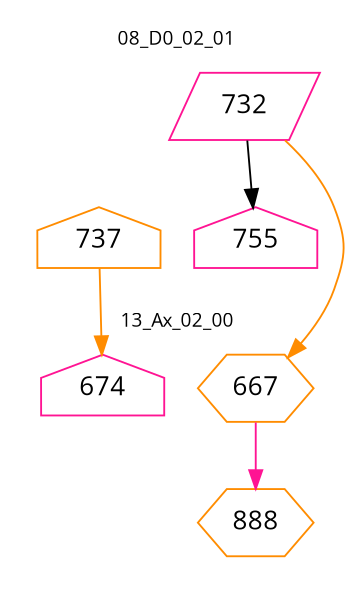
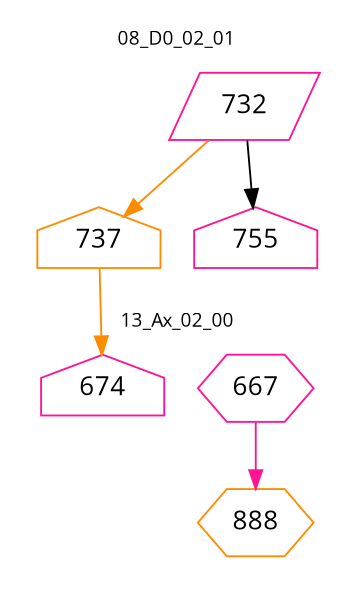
edge "732" -> "667": now "732" -> "737"
node "667": color darkorange -> deeppink
